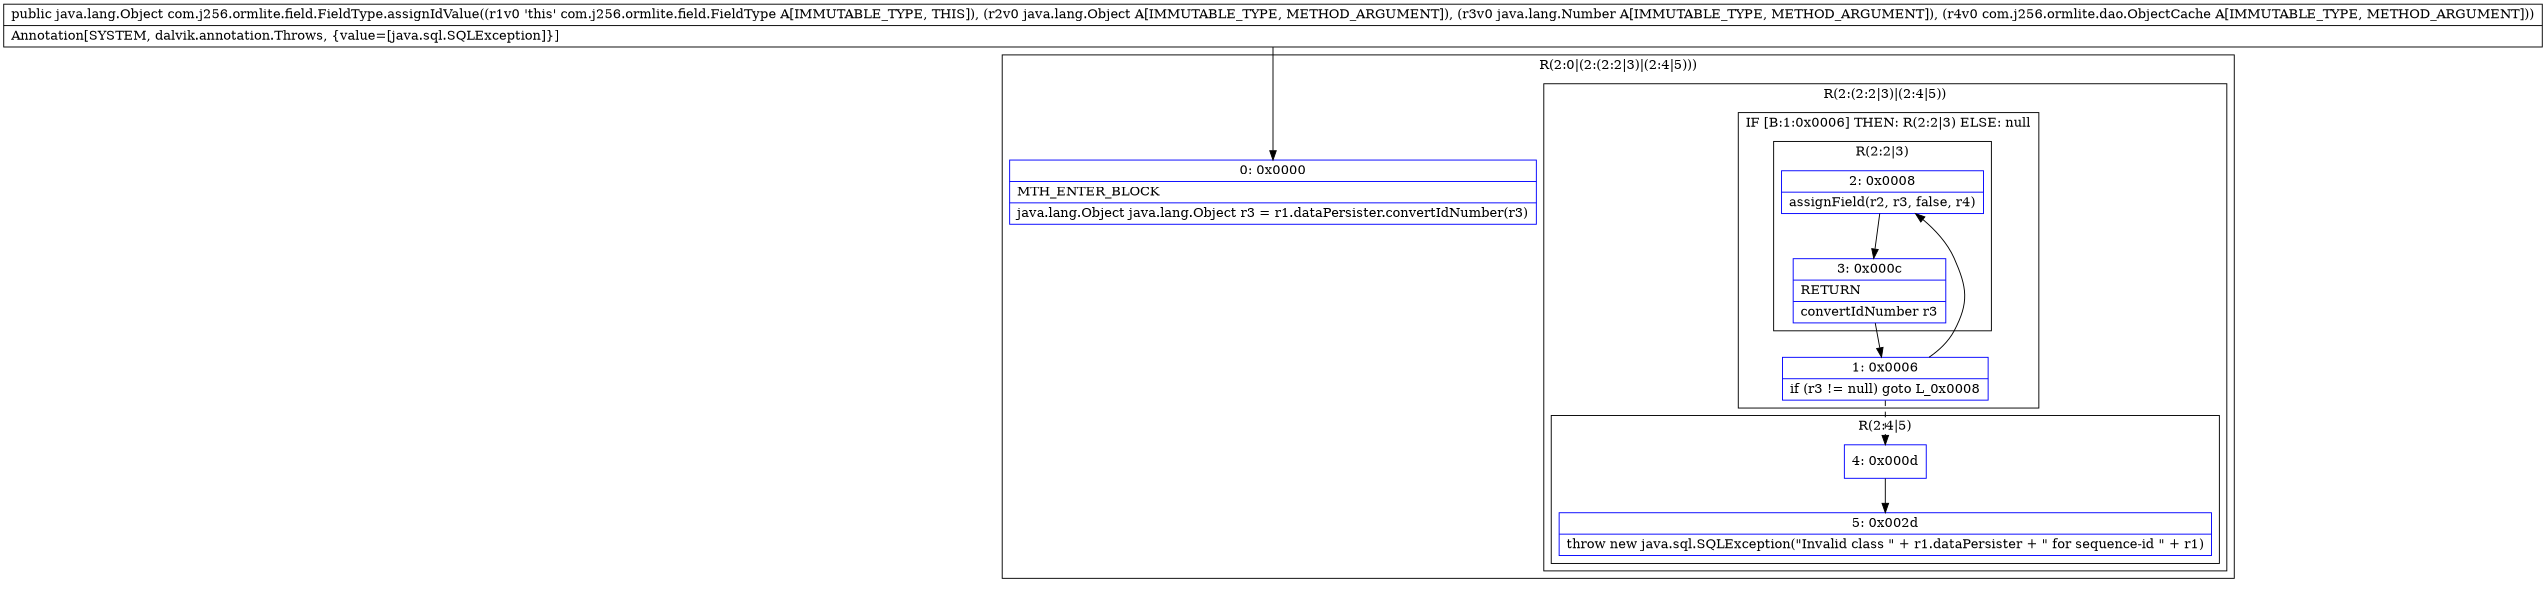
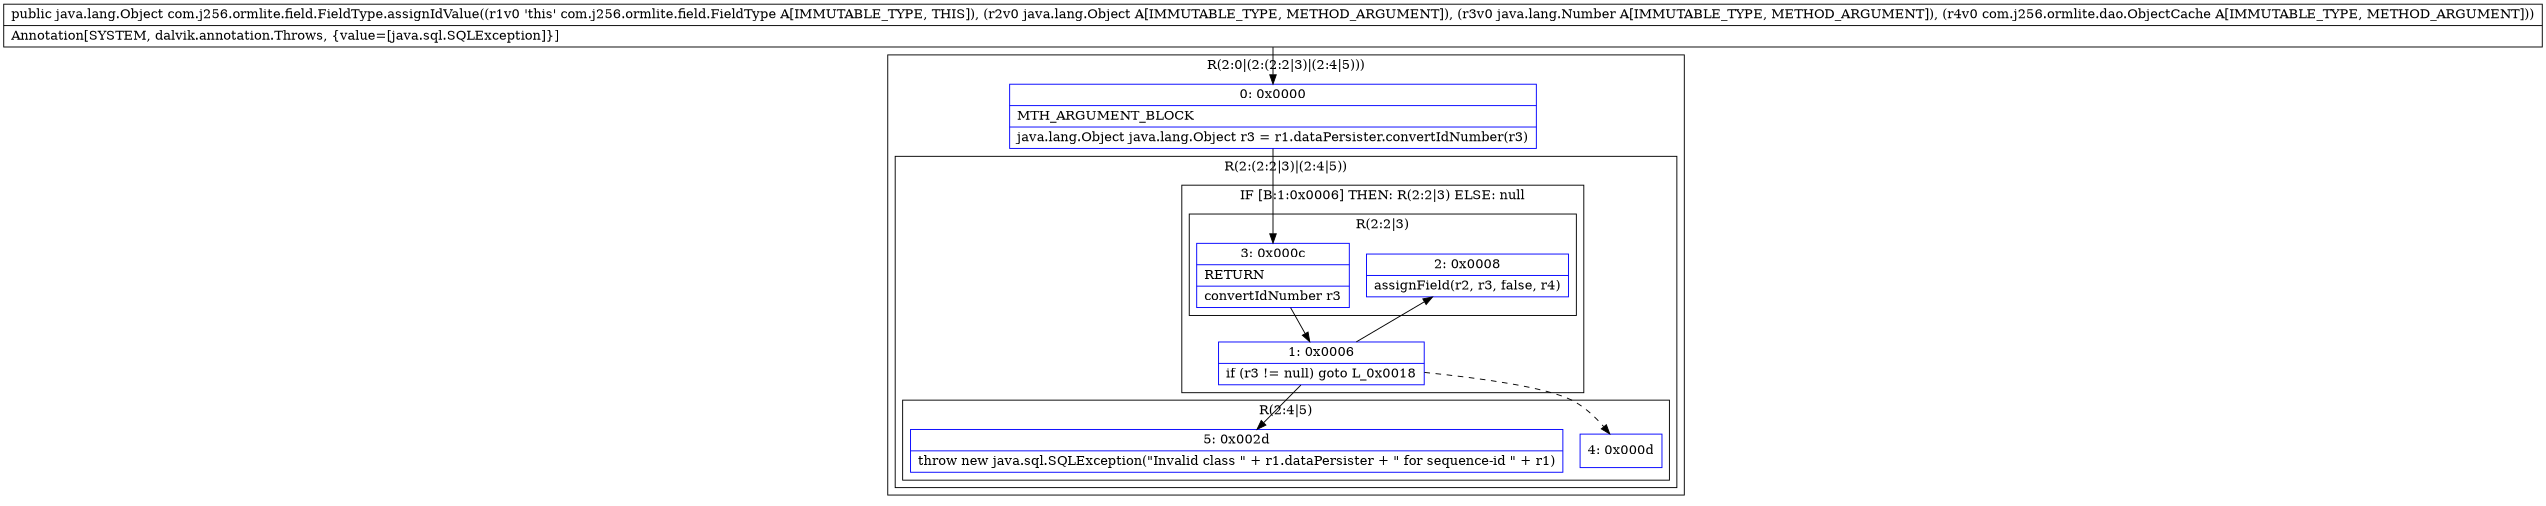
node "0: 0x0000": text "MTH_ENTER_BLOCK" -> "MTH_ARGUMENT_BLOCK"
edge "2: 0x0008" -> "3: 0x000c": now "0: 0x0000" -> "3: 0x000c"
node "1: 0x0006": text "if (r3 != null) goto L_0x0008" -> "if (r3 != null) goto L_0x0018"
edge "4: 0x000d" -> "5: 0x002d": now "1: 0x0006" -> "5: 0x002d"
